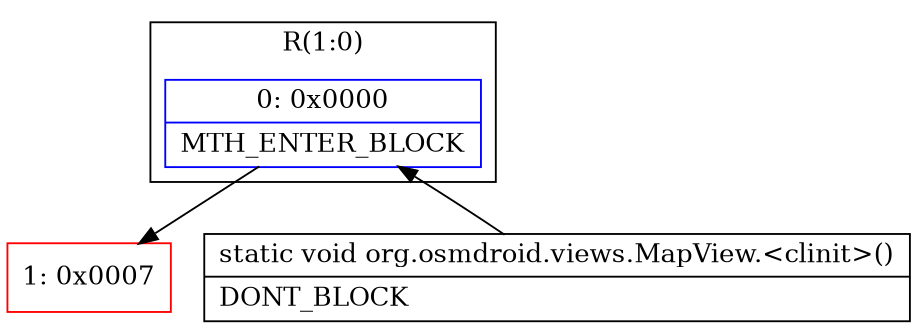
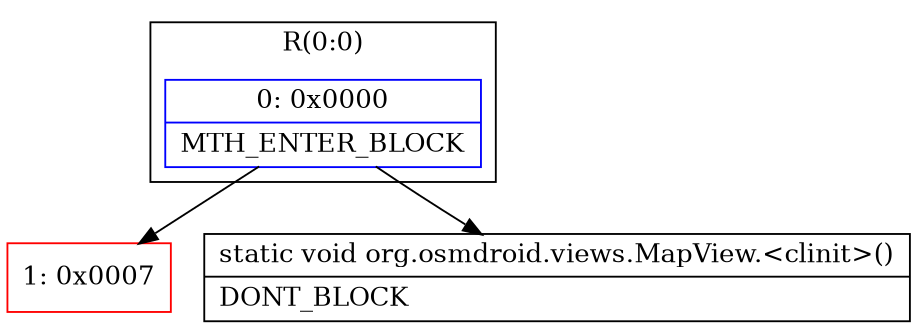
cluster "R(1:0)": label "R(1:0)" -> "R(0:0)"
edge "static void org.osmdroid.views.MapView.<clinit>()" -> "0: 0x0000": reversed
